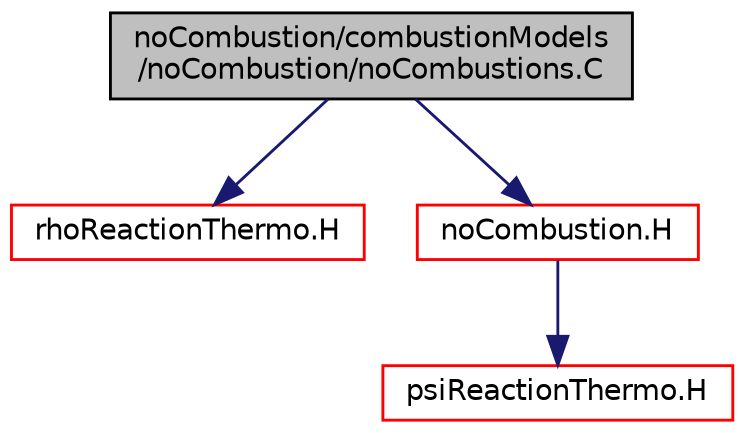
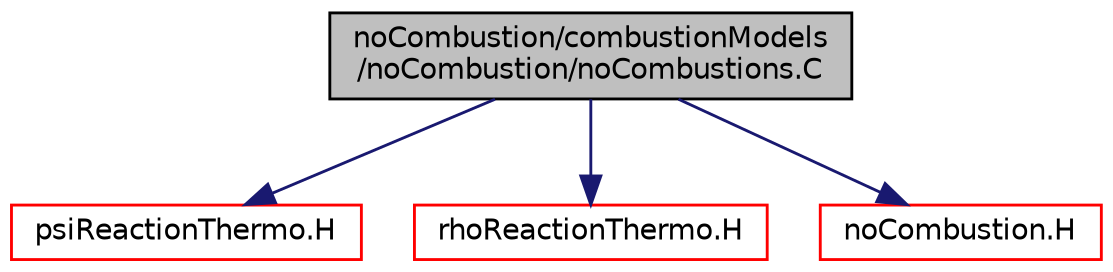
edge "noCombustion.H" -> "psiReactionThermo.H": now "noCombustion/combustionModels /noCombustion/noCombustions.C" -> "psiReactionThermo.H"
